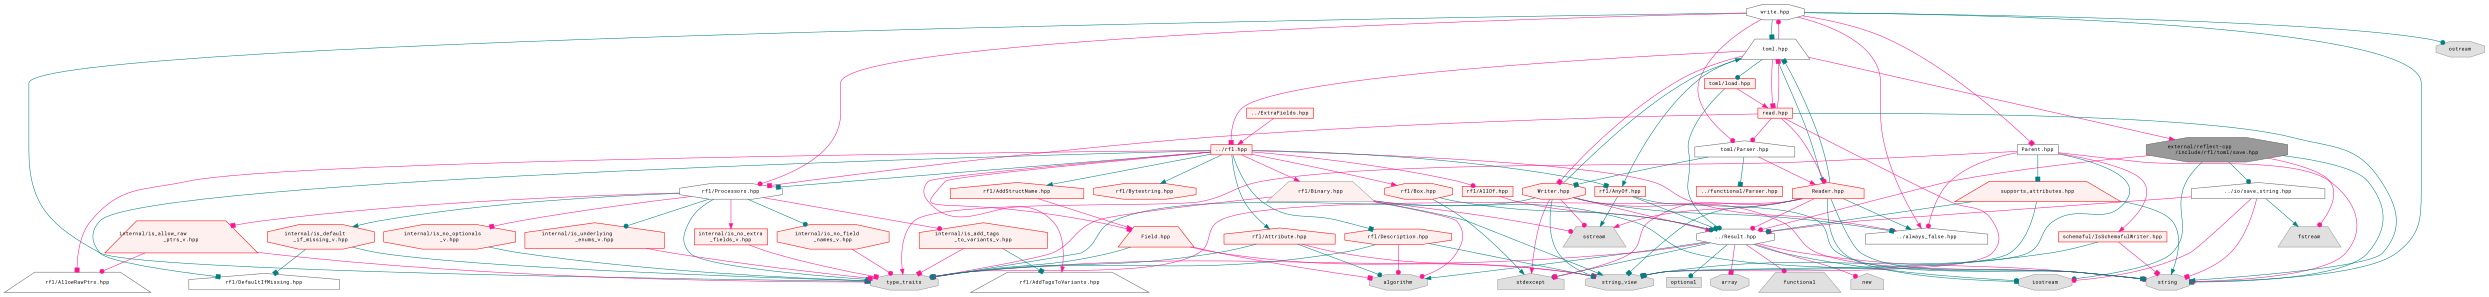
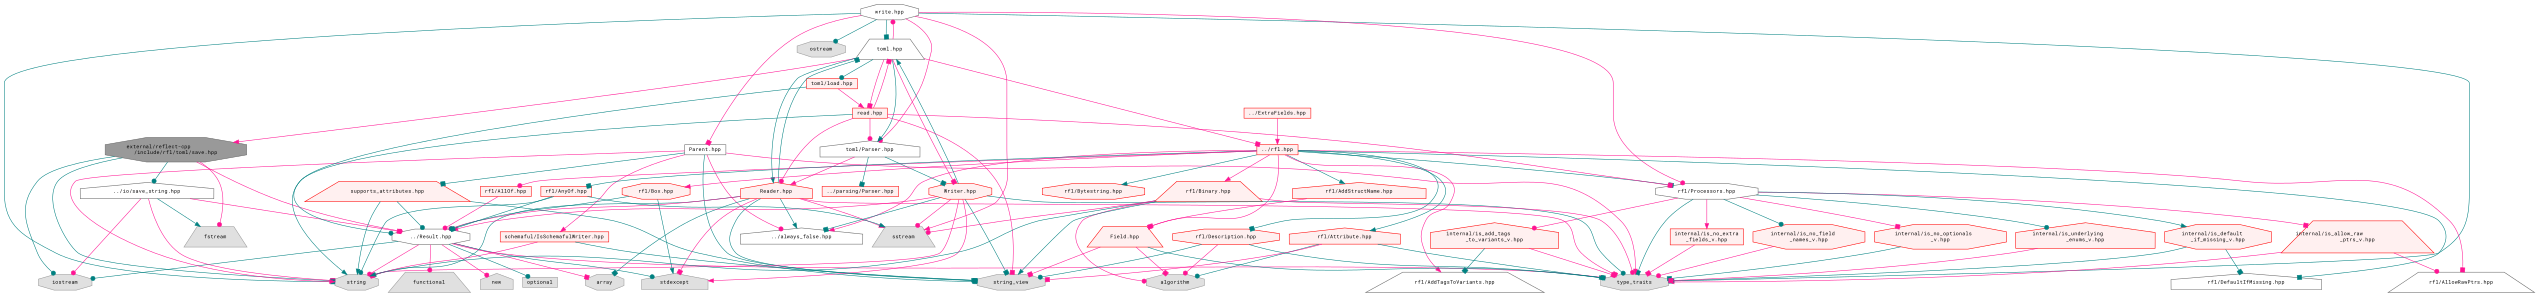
edge "write.hpp" -> "../always_false.hpp": now "write.hpp" -> "sstream"
edge "toml.hpp" -> "rfl/AnyOf.hpp": now "toml.hpp" -> "toml/Parser.hpp"
node "rfl/Binary.hpp": color grey60 -> red
node "../functional/Parser.hpp": label "../functional/Parser.hpp" -> "../parsing/Parser.hpp"
edge "../Result.hpp" -> "algorithm": removed
edge "Reader.hpp" -> "iostream": now "Reader.hpp" -> "array"
